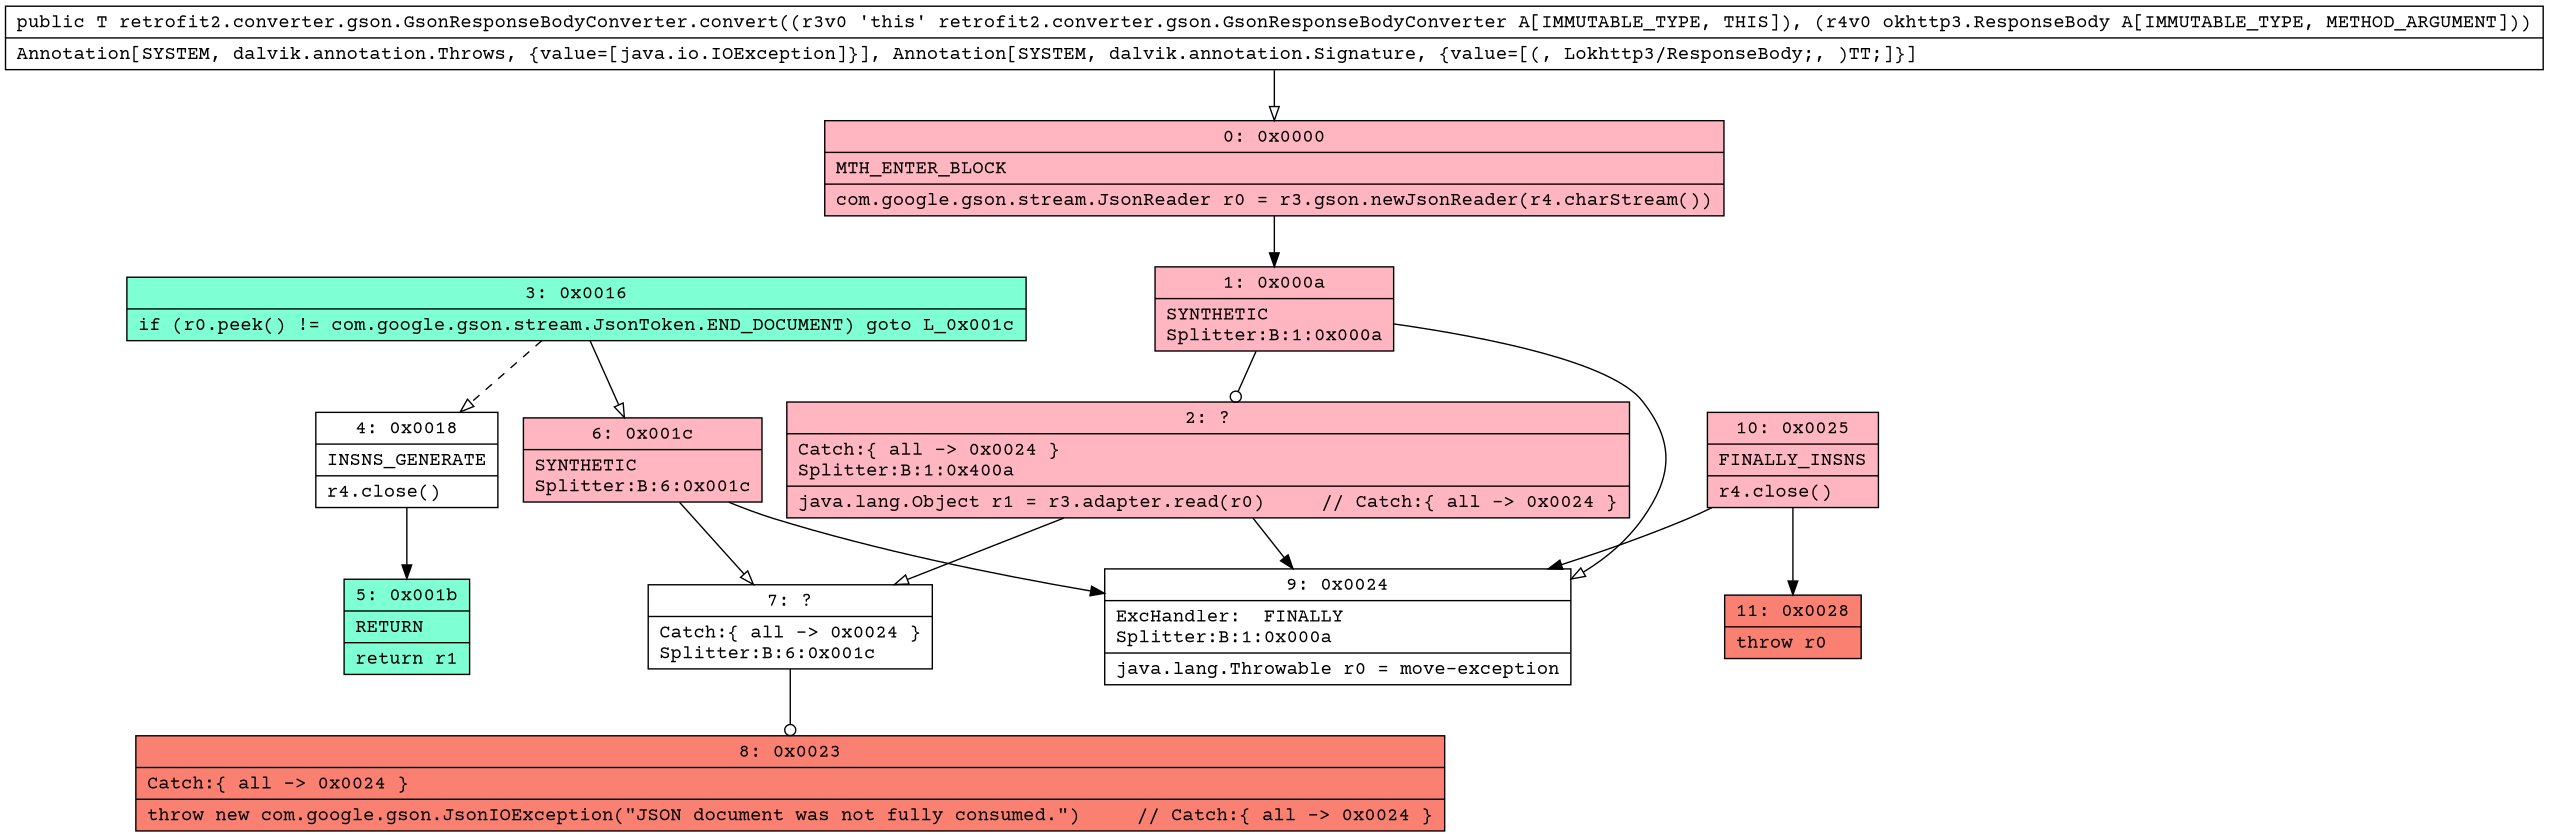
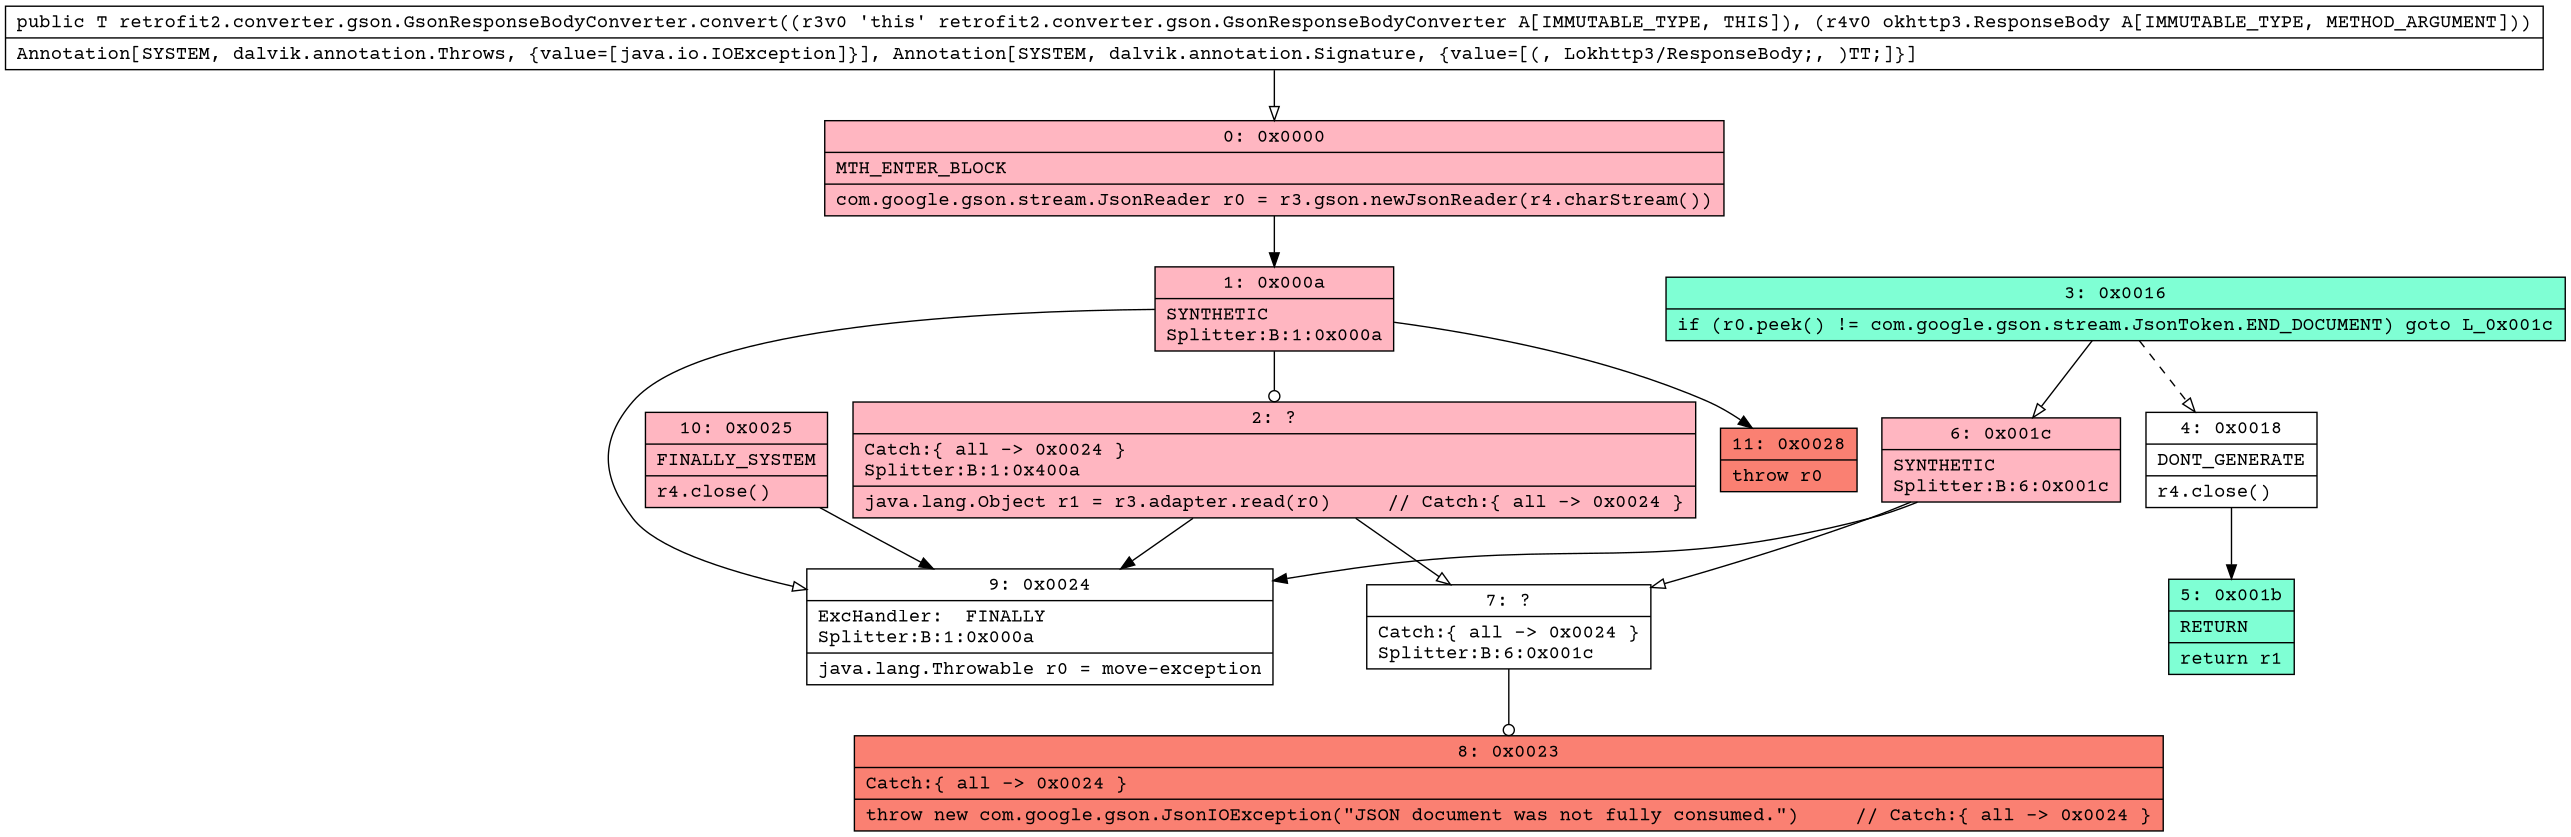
node "4: 0x0018": text "INSNS_GENERATE" -> "DONT_GENERATE"
node "10: 0x0025": text "FINALLY_INSNS" -> "FINALLY_SYSTEM"
edge "10: 0x0025" -> "11: 0x0028": now "1: 0x000a" -> "11: 0x0028"
